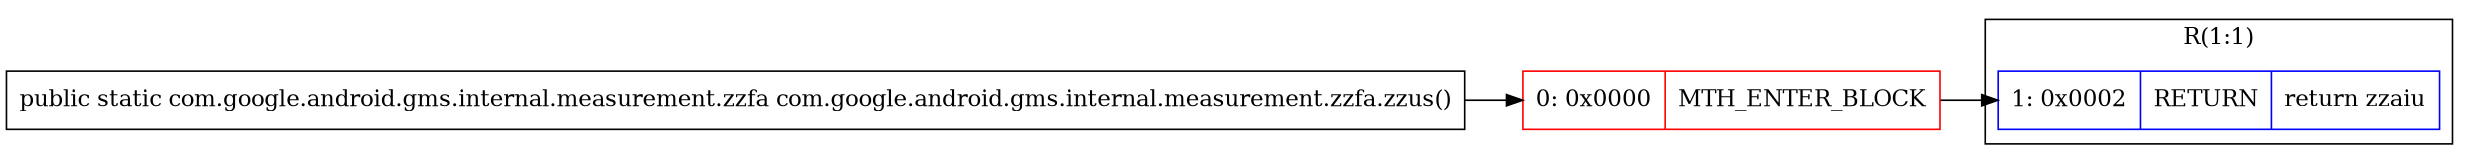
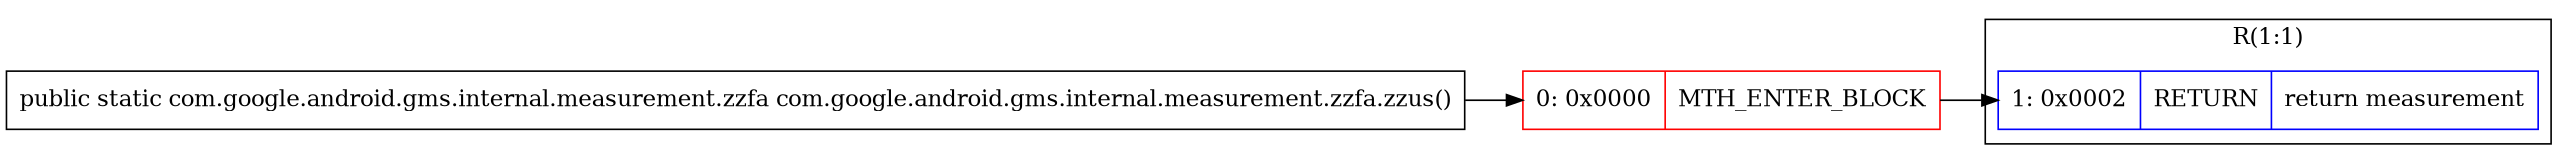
node "1: 0x0002": text "return zzaiu" -> "return measurement"
